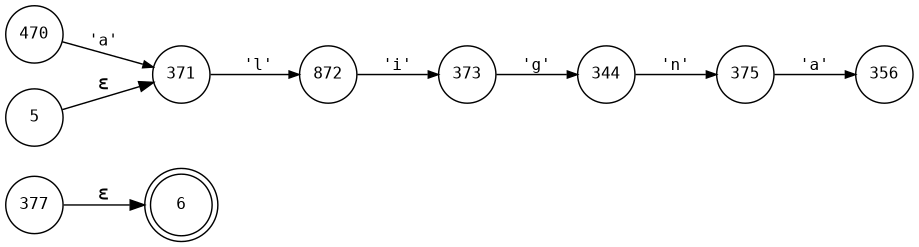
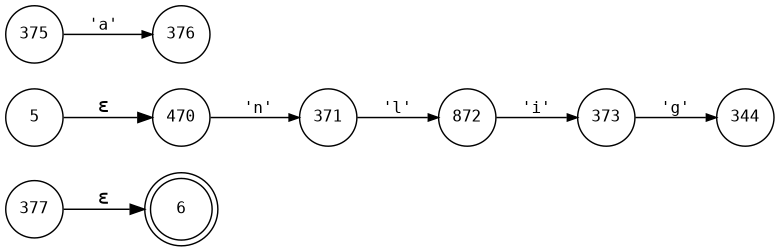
edge "470" -> "371": label "'a'" -> "'n'"
edge "344" -> "375": removed, label "'n'"
node "356": label "356" -> "376"
edge "5" -> "371": now "5" -> "470"
